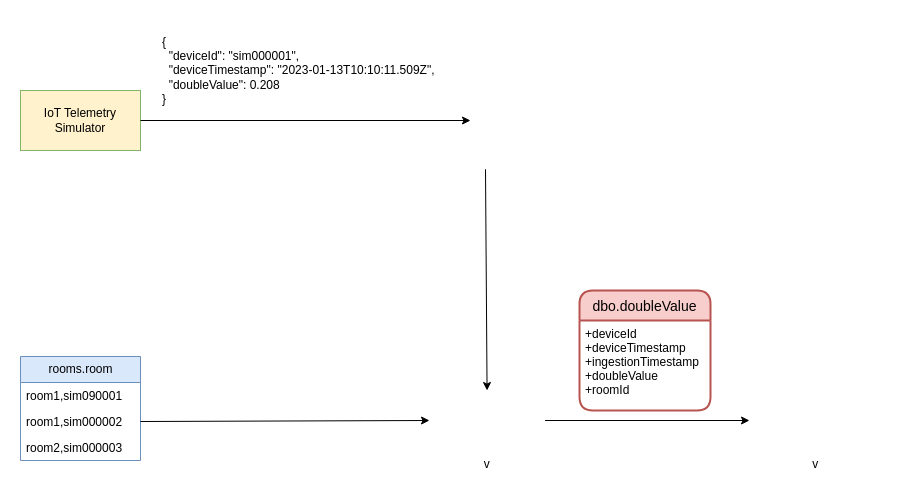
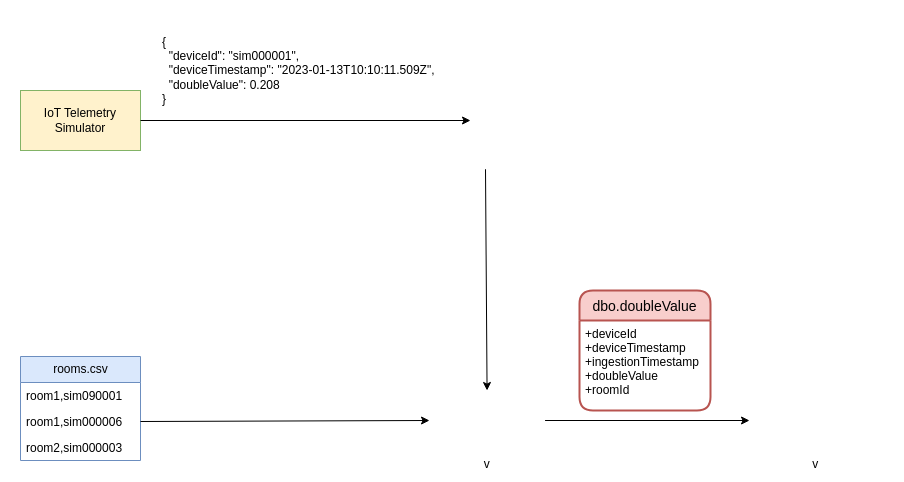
node "rooms.room": label "rooms.room" -> "rooms.csv"
node "room1,sim000002": label "room1,sim000002" -> "room1,sim000006"
